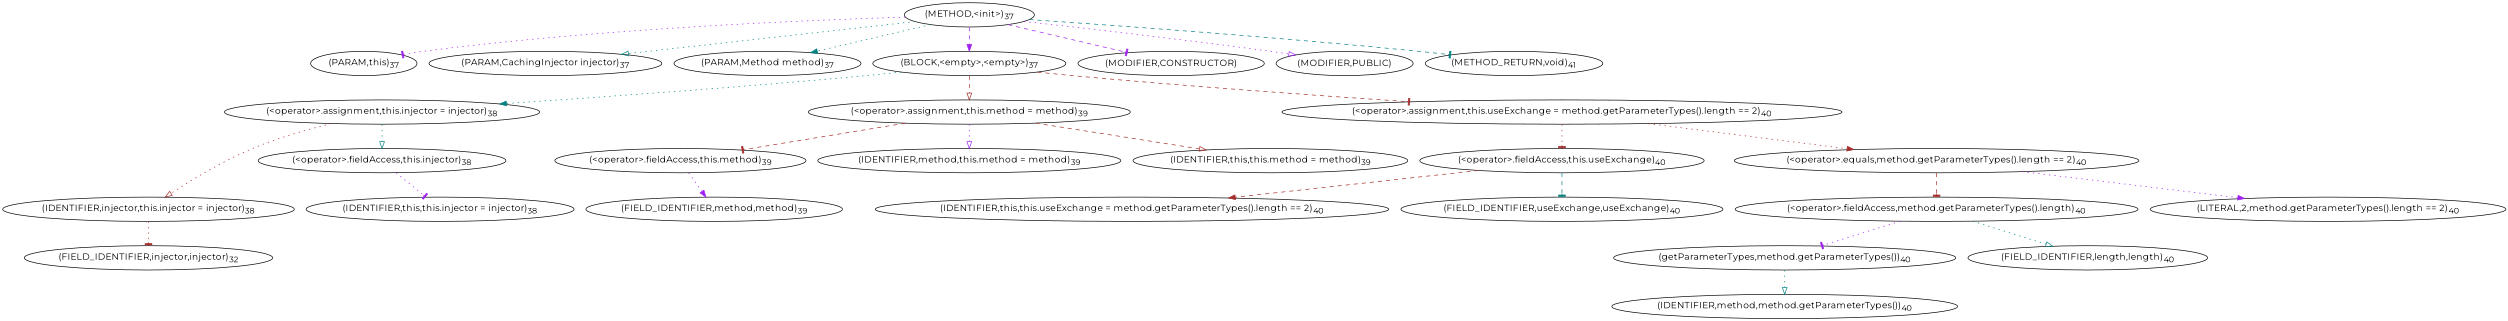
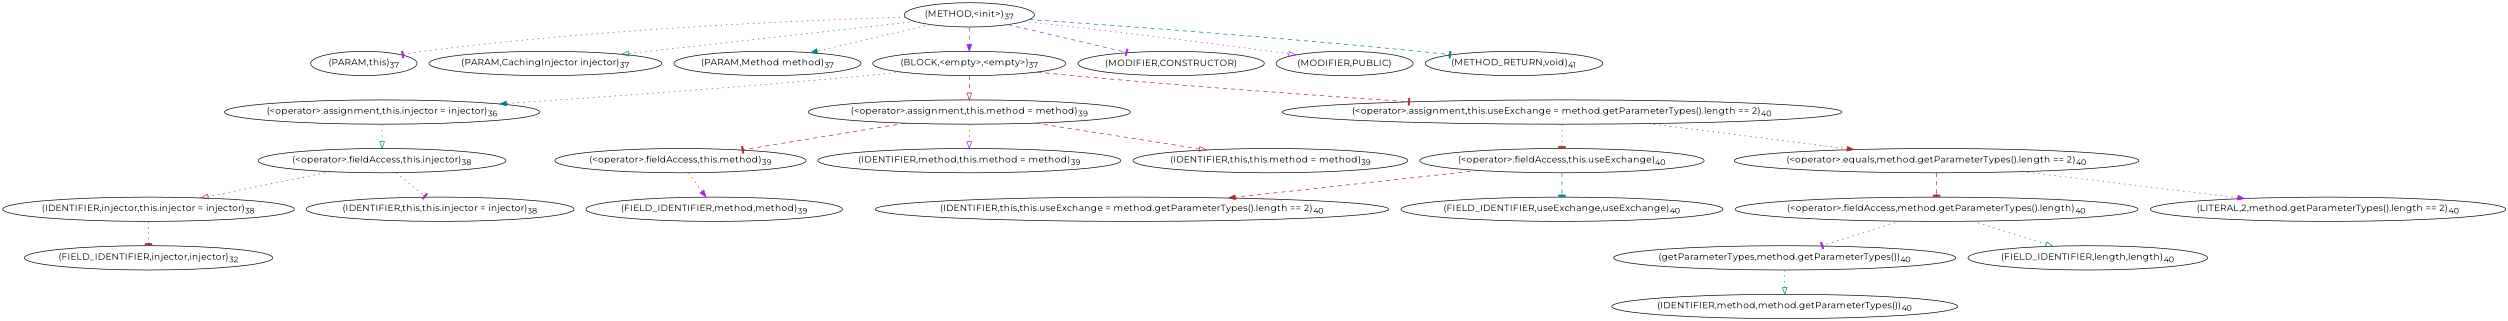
node "(<operator>.assignment,this.injector = injector)": text "38" -> "36"
edge "(<operator>.assignment,this.injector = injector)" -> "(IDENTIFIER,injector,this.injector = injector)": now "(<operator>.fieldAccess,this.injector)" -> "(IDENTIFIER,injector,this.injector = injector)"
